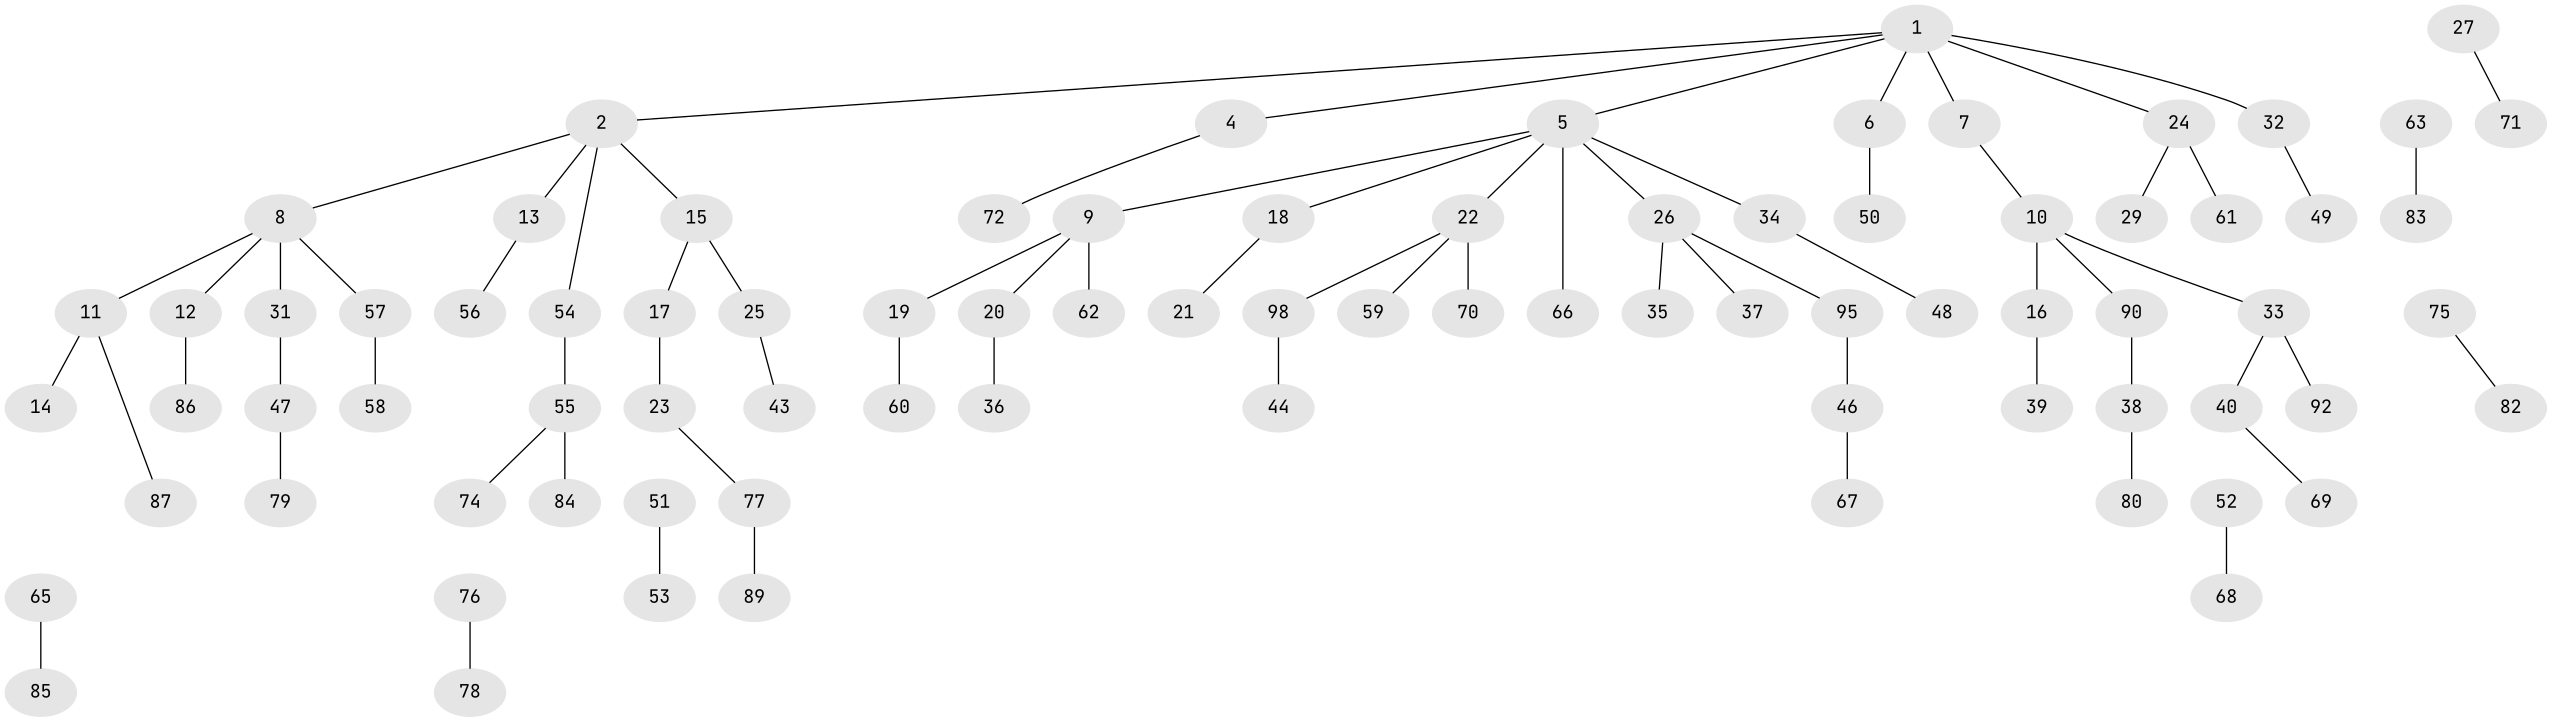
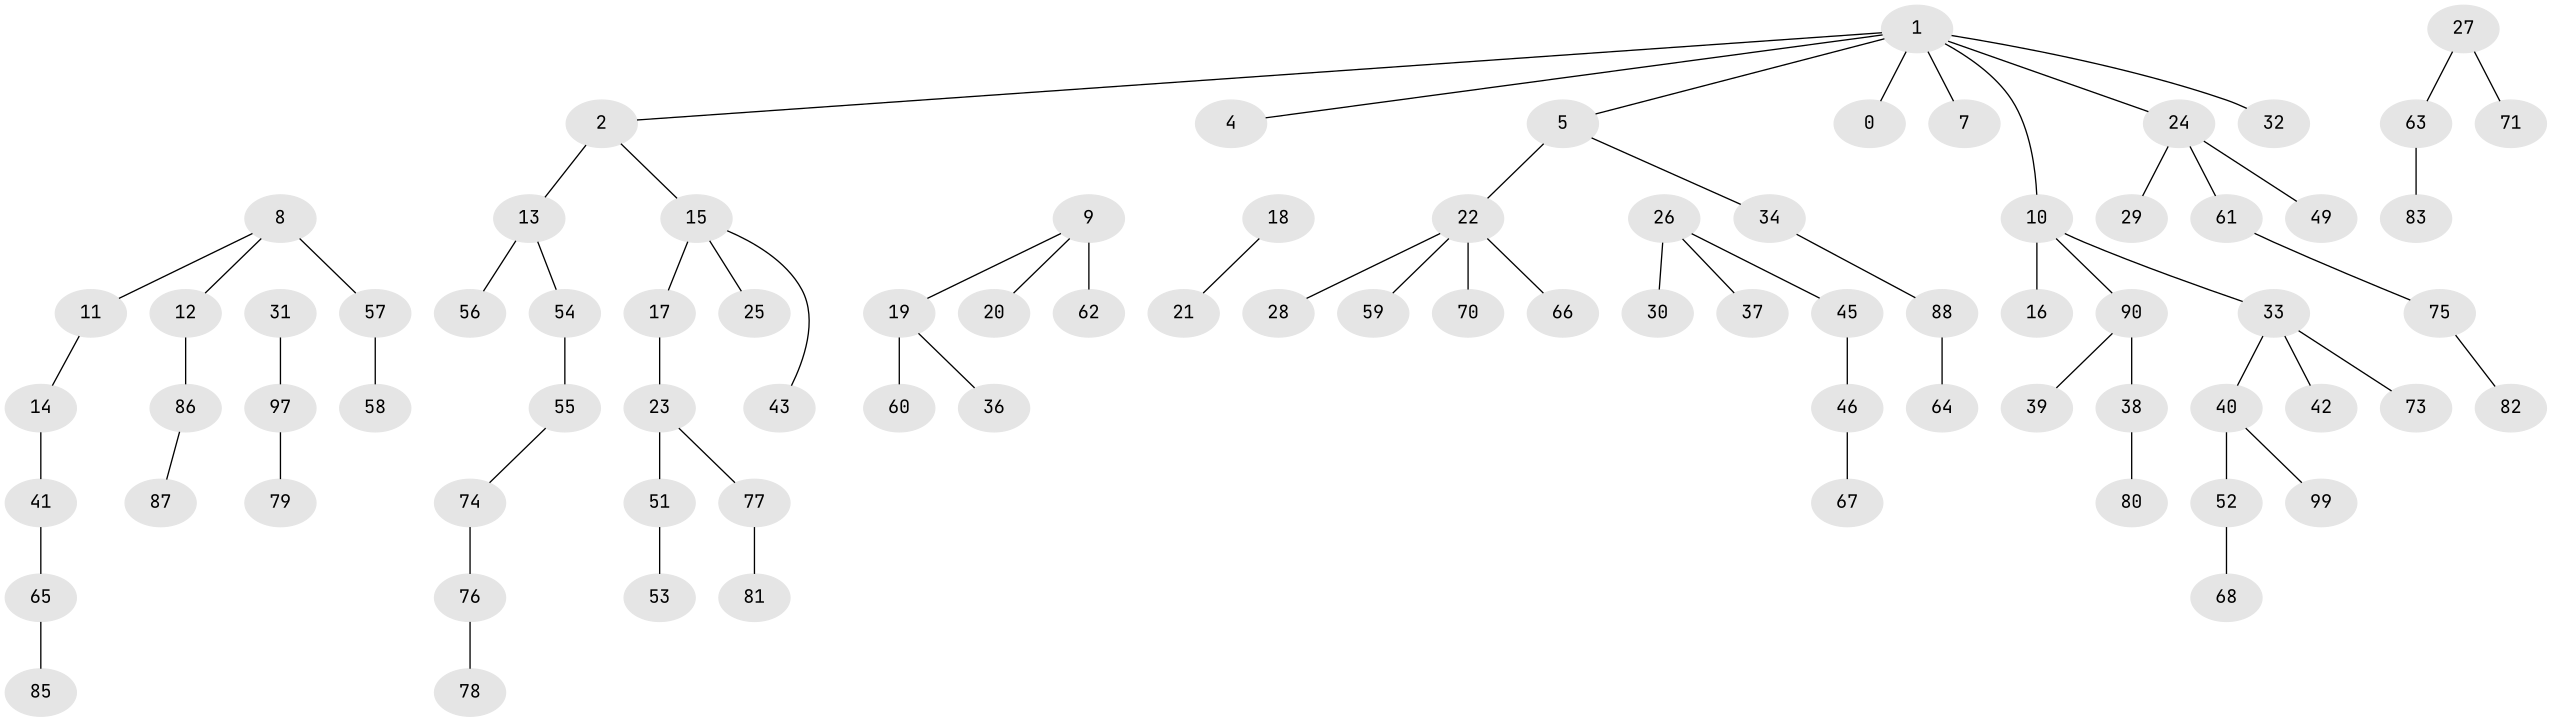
edge "27" -- "63": added
node "6": label "6" -> "0"
edge "2" -- "8": removed
edge "5" -- "9": removed
edge "5" -- "18": removed
edge "5" -- "26": removed
edge "7" -- "10": now "1" -- "10"
edge "32" -- "49": now "24" -- "49"
edge "2" -- "54": now "13" -- "54"
node "72": removed
edge "5" -- "66": now "22" -- "66"
node "50": removed
edge "8" -- "31": removed
edge "61" -- "75": added
node "98": label "98" -> "28"
node "35": label "35" -> "30"
node "95": label "95" -> "45"
node "48": label "48" -> "88"
edge "25" -- "43": now "15" -- "43"
edge "20" -- "36": now "19" -- "36"
edge "16" -- "39": now "90" -- "39"
edge "11" -- "87": now "86" -- "87"
node "47": label "47" -> "97"
node "44": removed
node "64": added
node "92": label "92" -> "42"
node "73": added
edge "23" -- "51": added
edge "40" -- "52": added
node "41": added
node "84": removed
node "69": label "69" -> "99"
edge "74" -- "76": added
node "89": label "89" -> "81"
